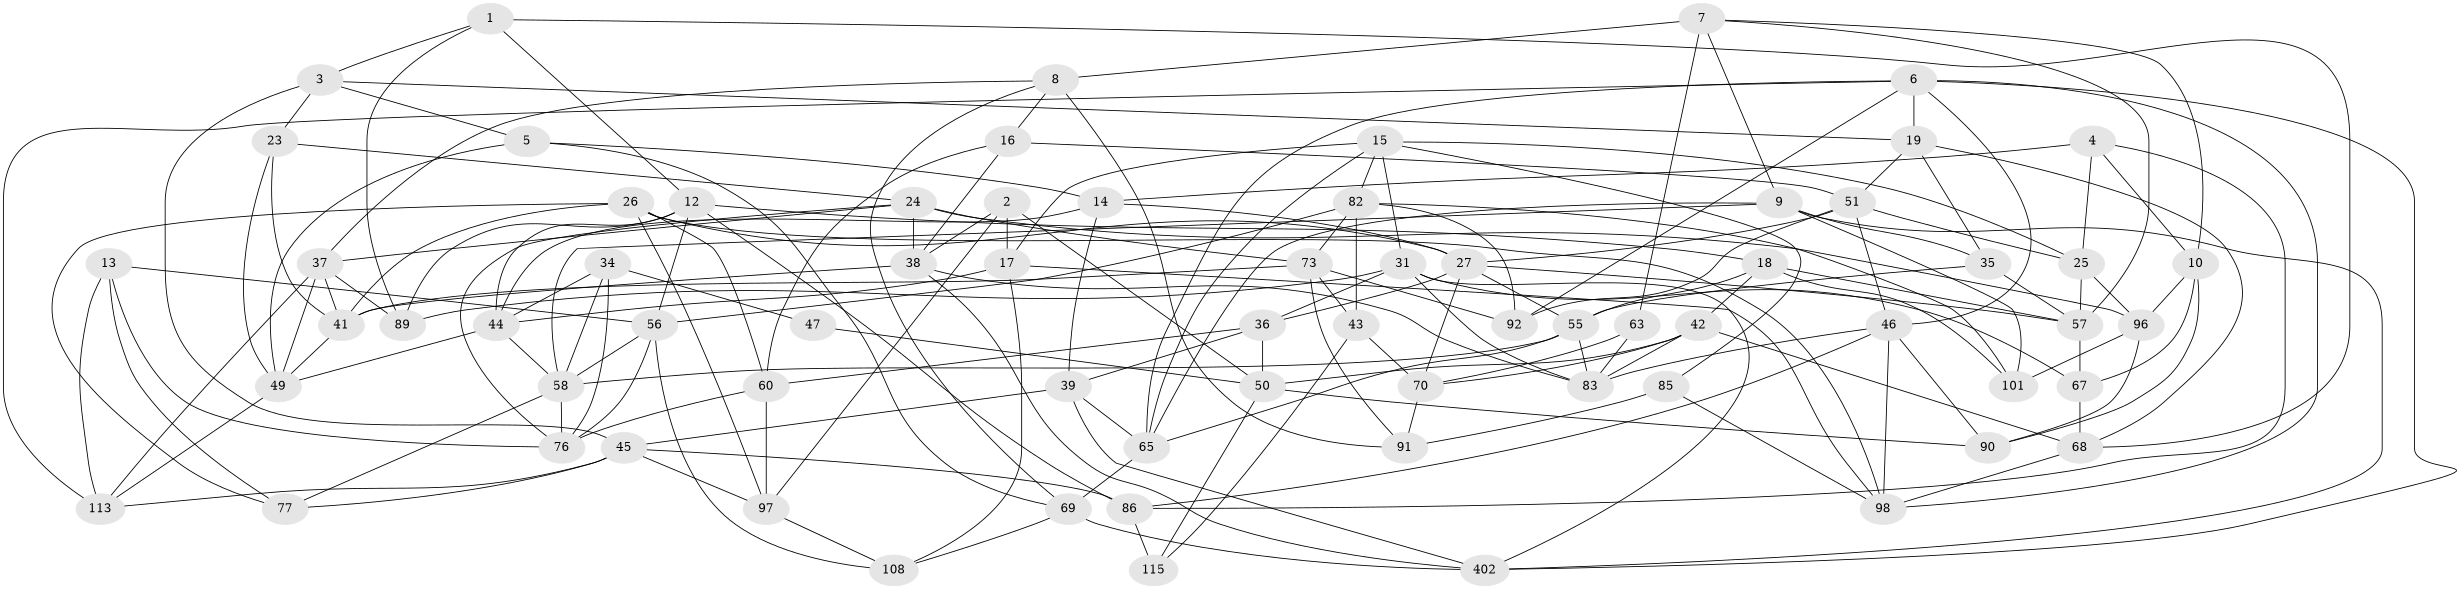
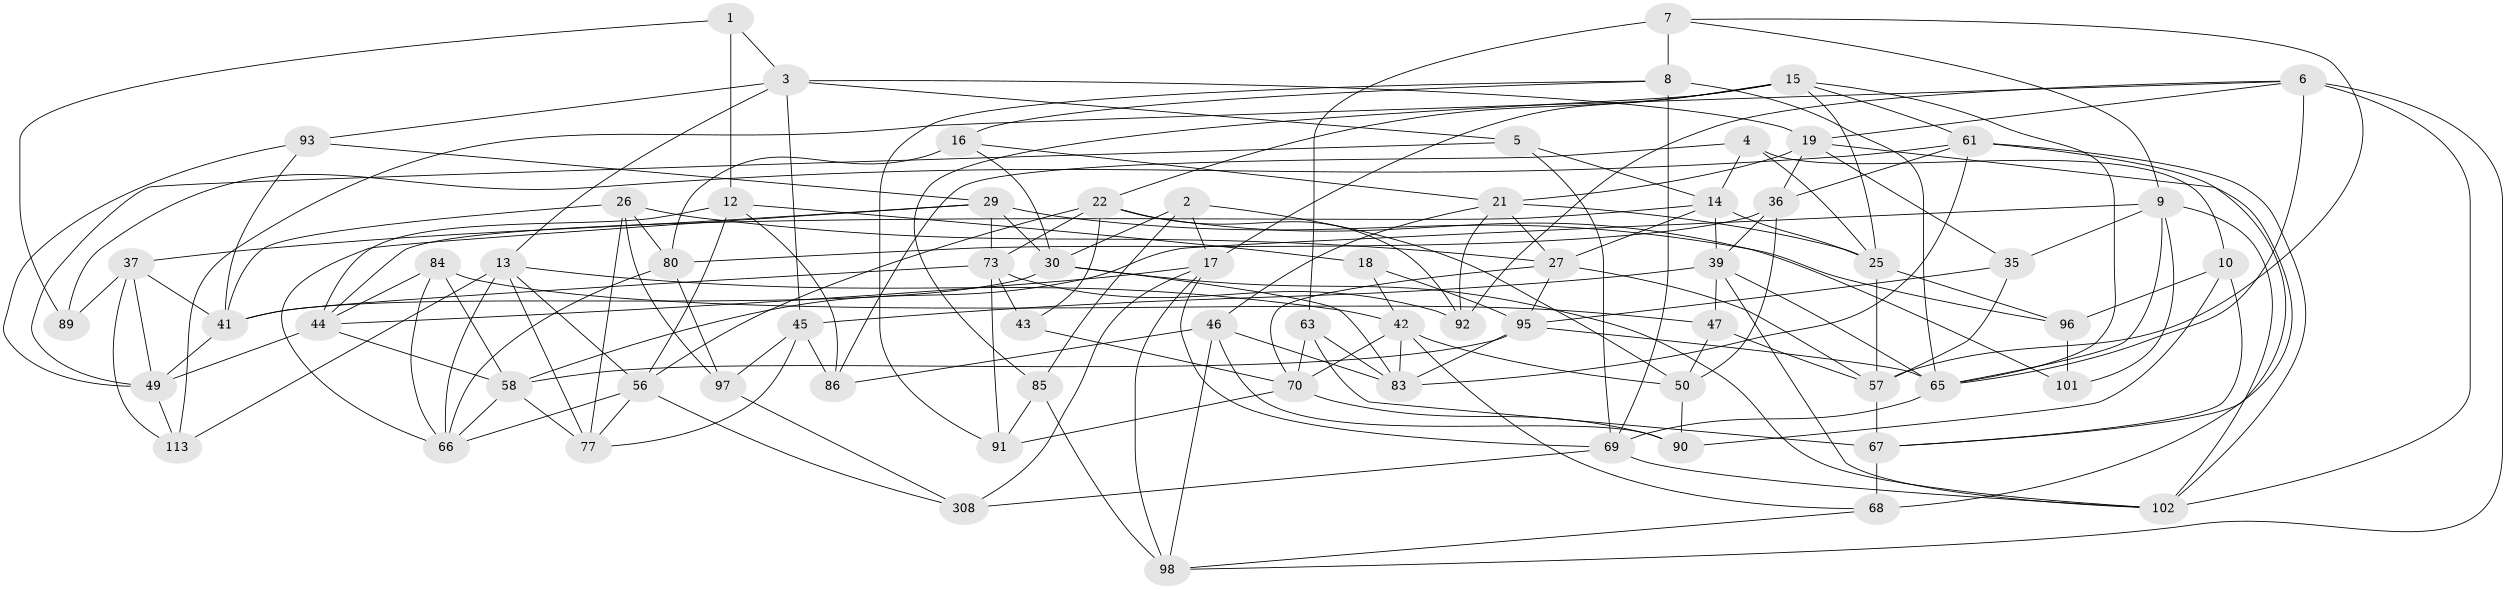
edge "7" -- "10": removed
edge "1" -- "68": removed
edge "8" -- "37": now "8" -- "65"
node "23": label "23" -> "93"
edge "3" -- "13": added
node "24": label "24" -> "29"
node "82": label "82" -> "22"
node "51": label "51" -> "21"
edge "6" -- "46": removed
edge "12" -- "89": removed
edge "14" -- "25": added
edge "26" -- "98": removed
node "34": label "34" -> "84"
node "38": label "38" -> "30"
node "31": label "31" -> "61"
edge "13" -- "42": added
edge "18" -- "101": removed
edge "39" -- "47": added
edge "18" -- "57": now "47" -- "57"
edge "27" -- "36": now "19" -- "36"
node "55": label "55" -> "95"
edge "56" -- "58": now "56" -- "77"
edge "2" -- "97": now "2" -- "85"
node "60": label "60" -> "80"
edge "96" -- "90": now "70" -- "90"
edge "63" -- "67": added
edge "17" -- "69": added
node "76": label "76" -> "66"
edge "45" -- "113": removed
node "108": label "108" -> "308"
node "115": removed
node "402": label "402" -> "102"
